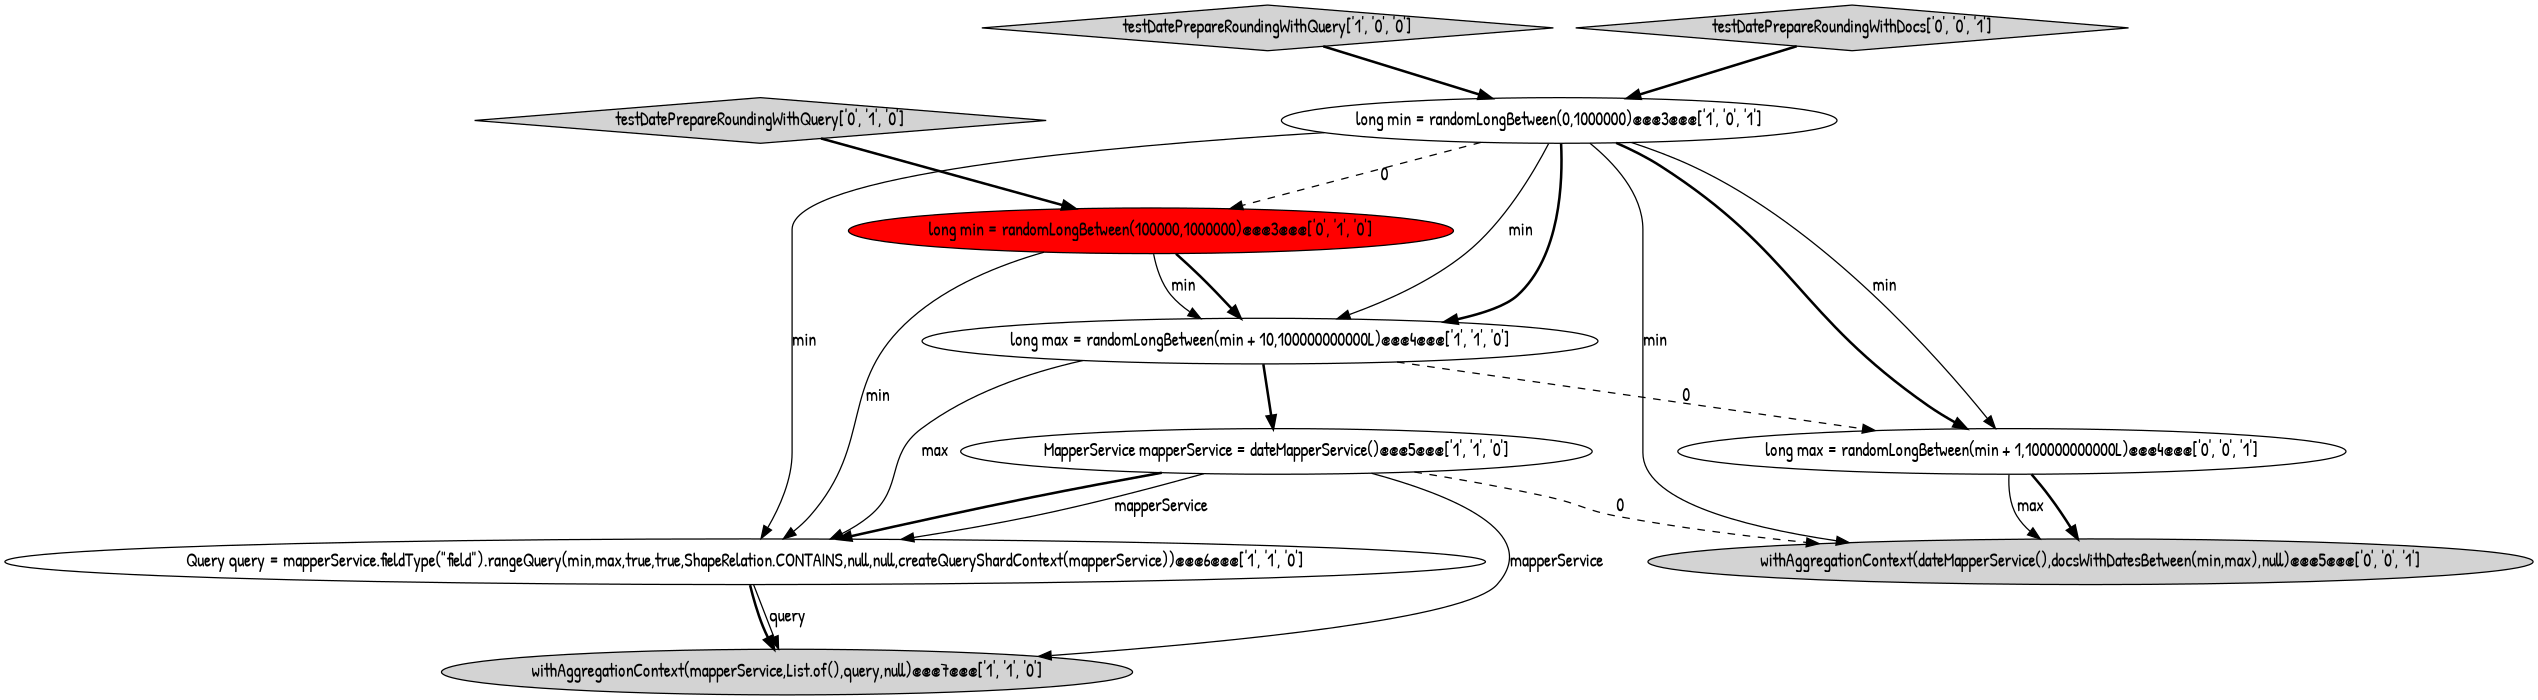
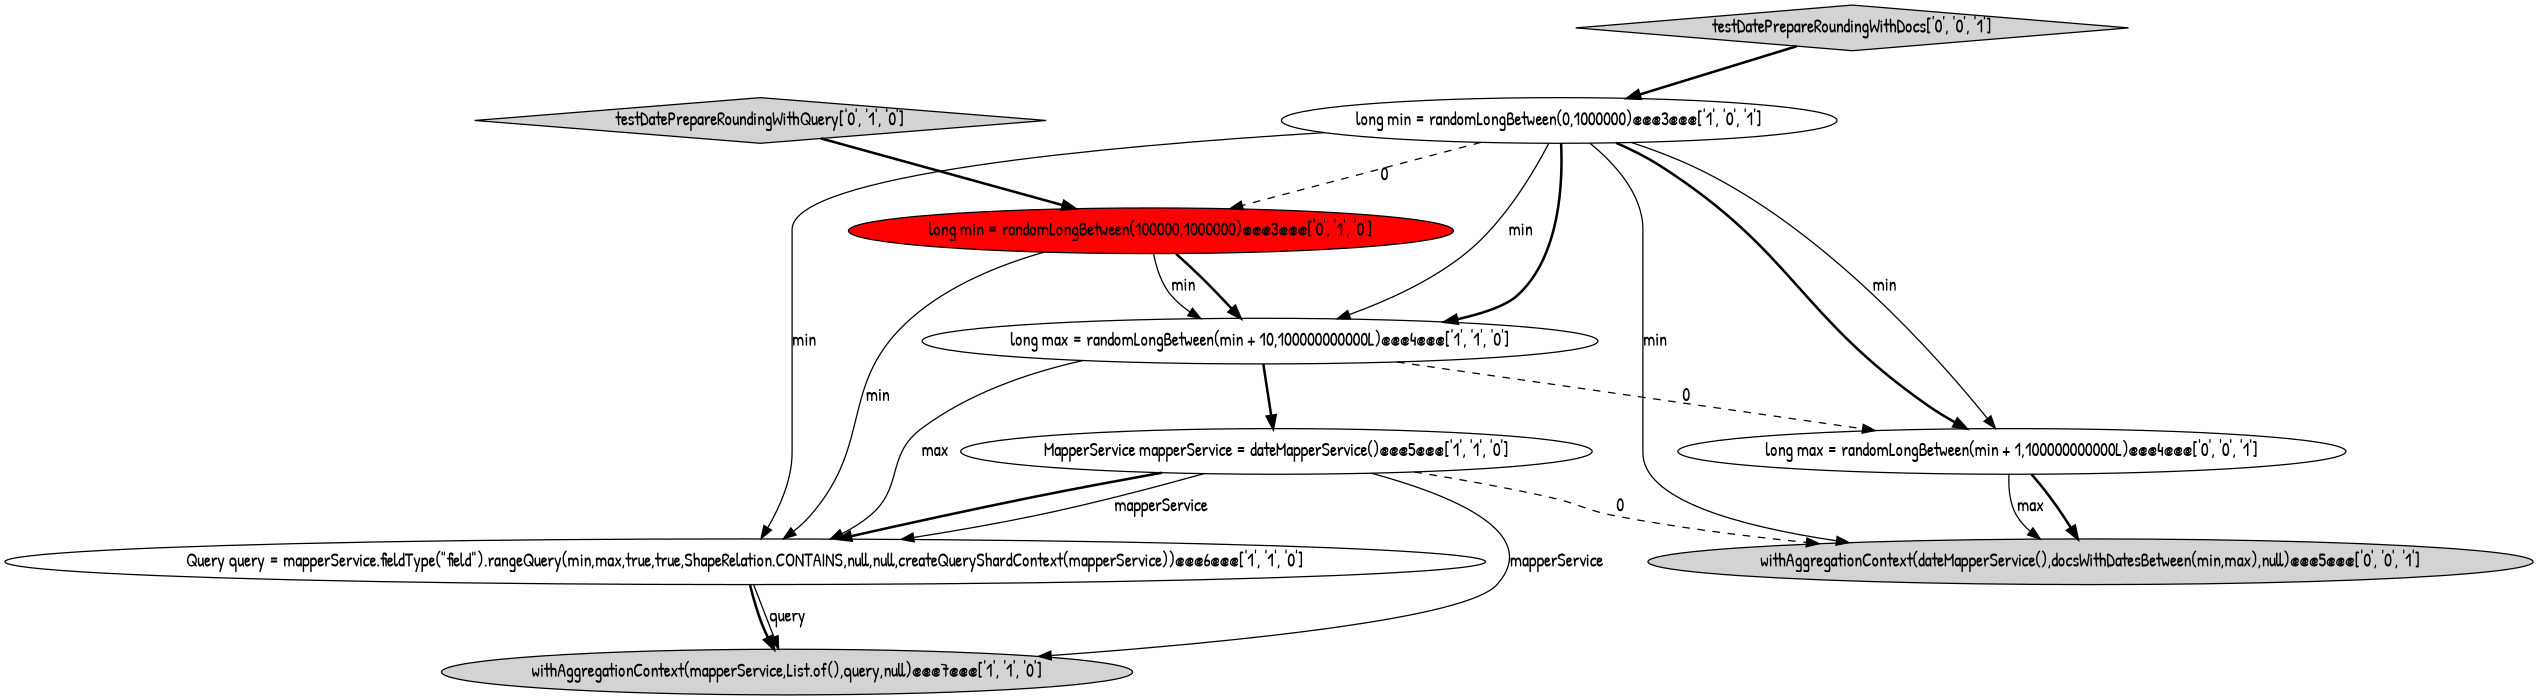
node "testDatePrepareRoundingWithQuery['1', '0', '0']": removed
